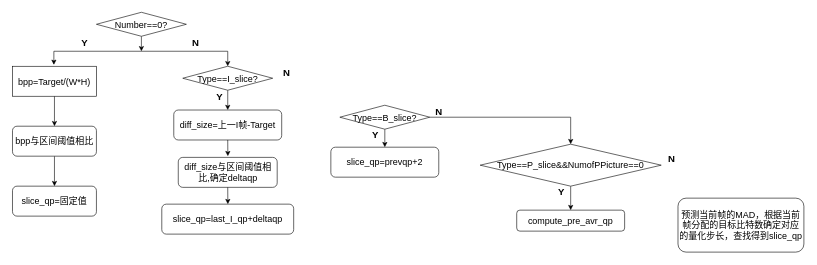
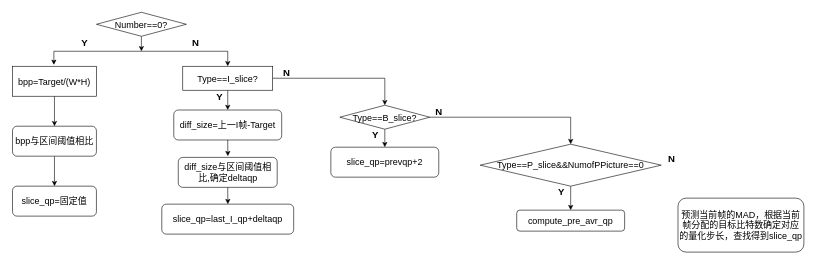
node "Type==I_slice?": shape diamond -> rectangle
edge "Type==I_slice?" -> "Type==B_slice?": added
